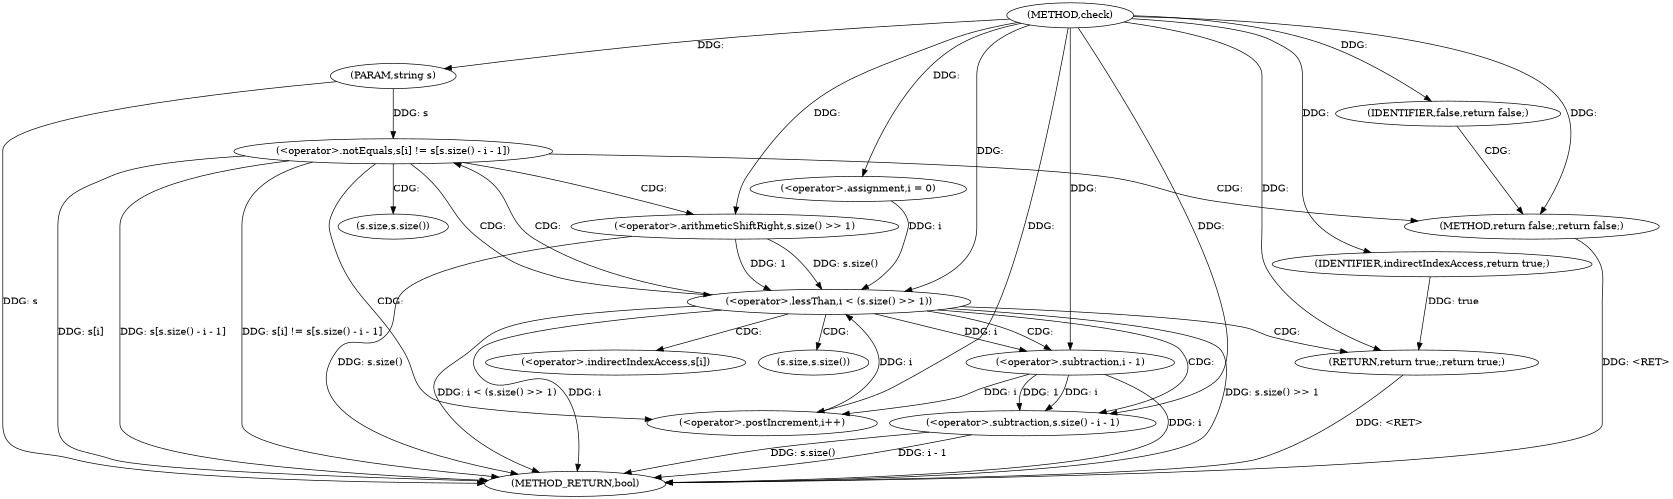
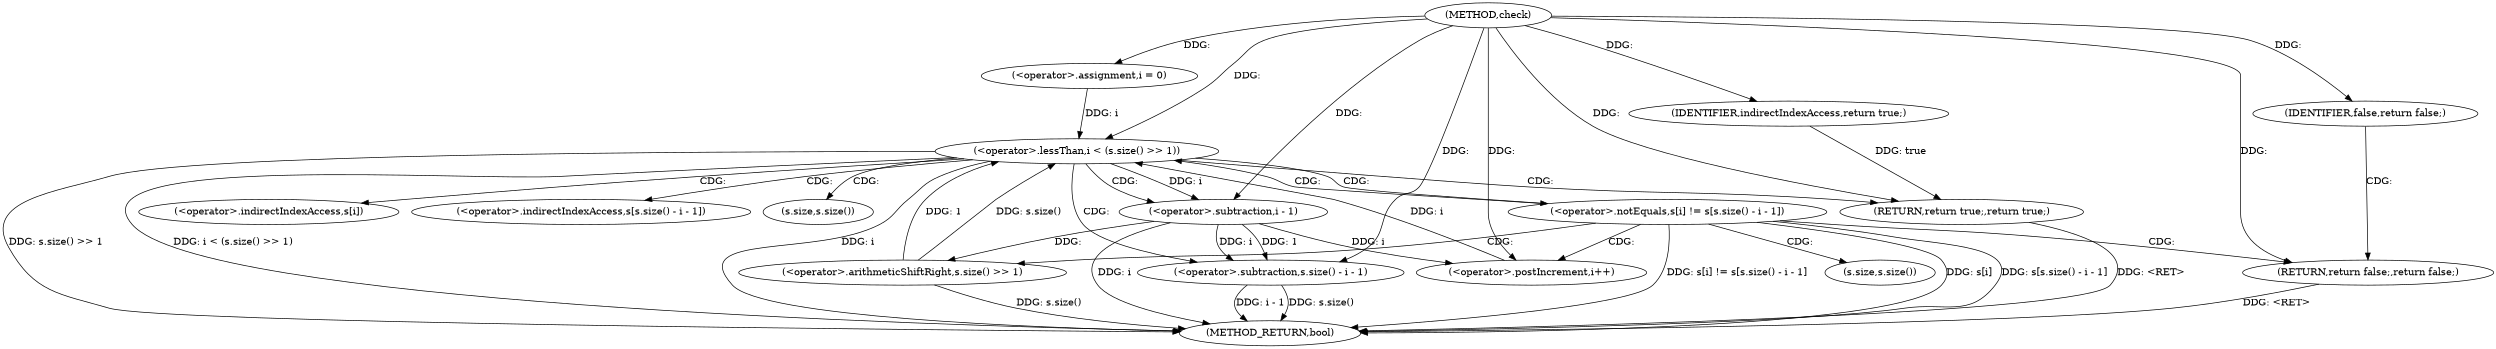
node "(PARAM,string s)": removed
edge "(METHOD,check)" -> "(<operator>.arithmeticShiftRight,s.size() >> 1)": now "(<operator>.subtraction,i - 1)" -> "(<operator>.arithmeticShiftRight,s.size() >> 1)"
node "(<operator>.indirectIndexAccess,s[s.size() - i - 1])": added
node "(METHOD,return false;,return false;)": label "(METHOD,return false;,return false;)" -> "(RETURN,return false;,return false;)"
